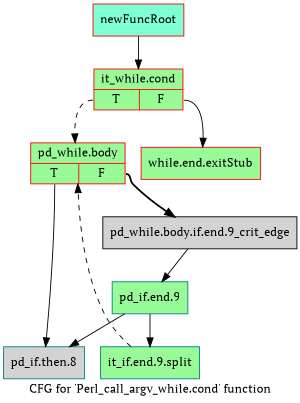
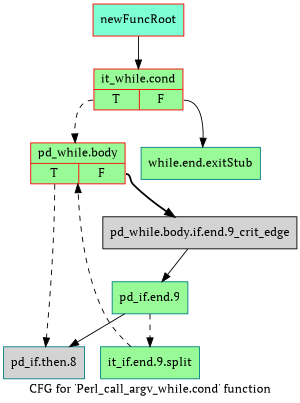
node "while.end.exitStub": color red -> teal
edge "pd_while.body" -> "pd_if.then.8": style solid -> dashed
edge "pd_if.end.9" -> "it_if.end.9.split": style solid -> dashed
